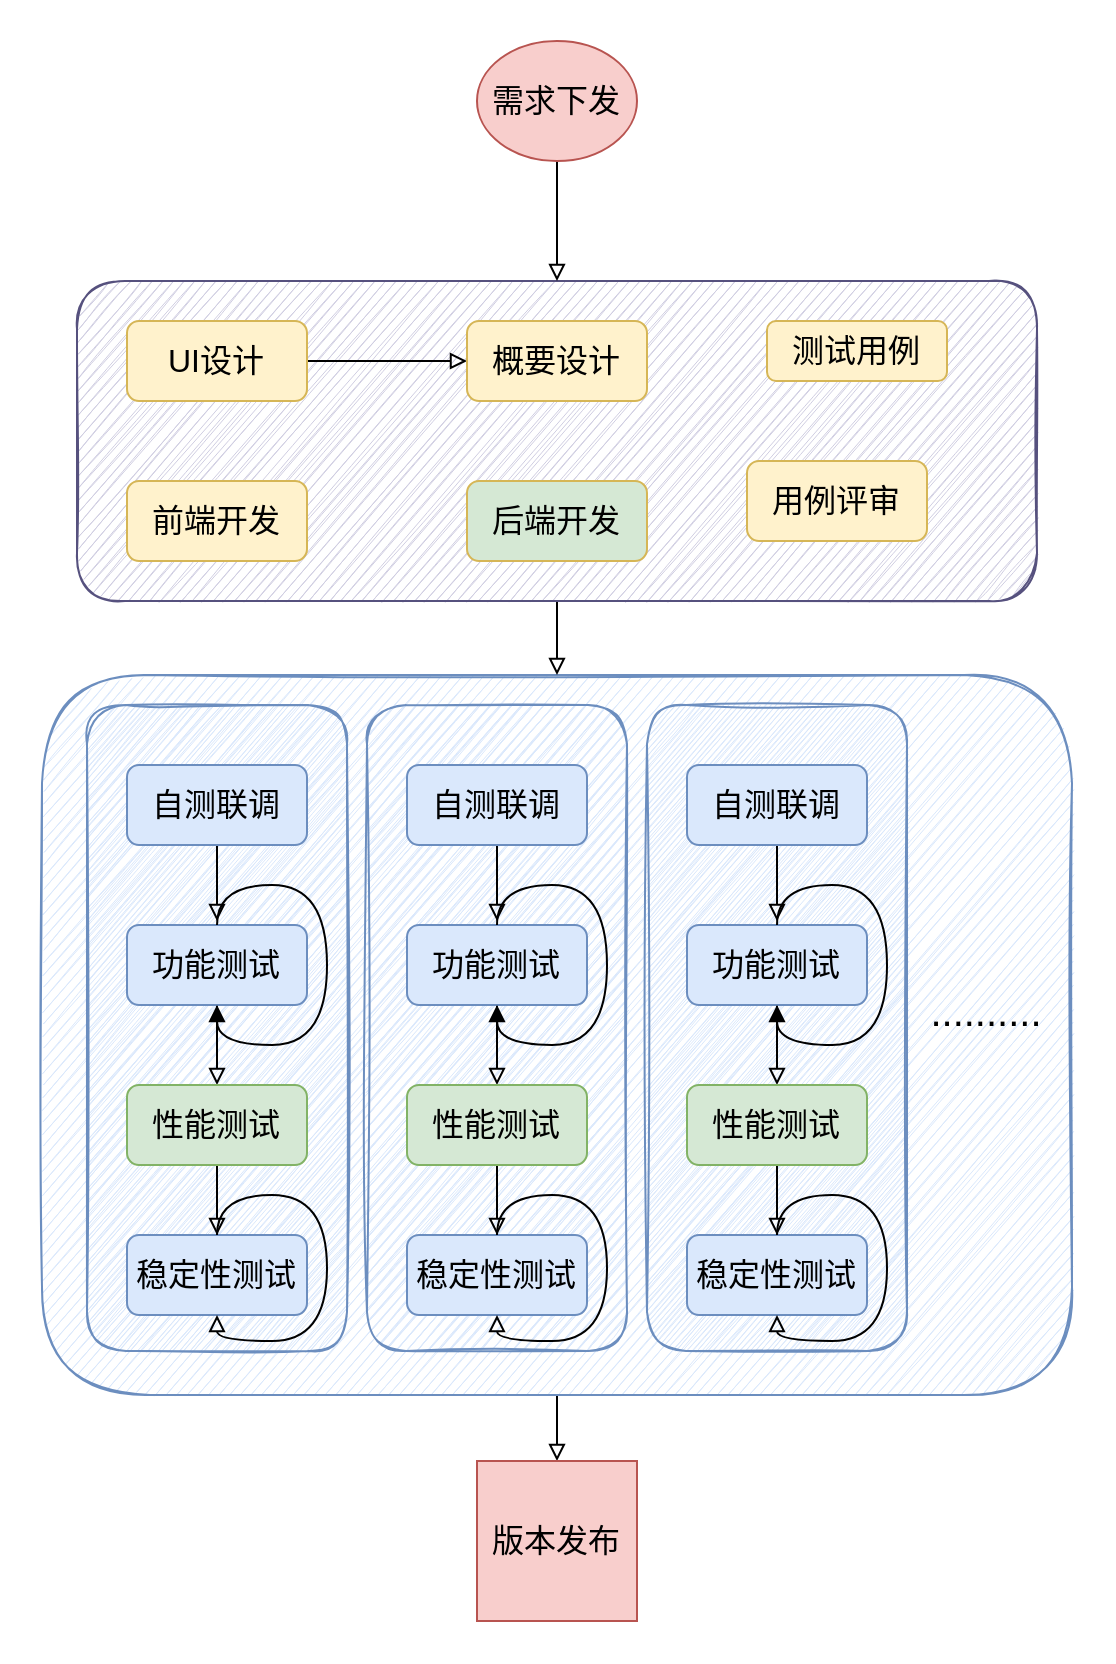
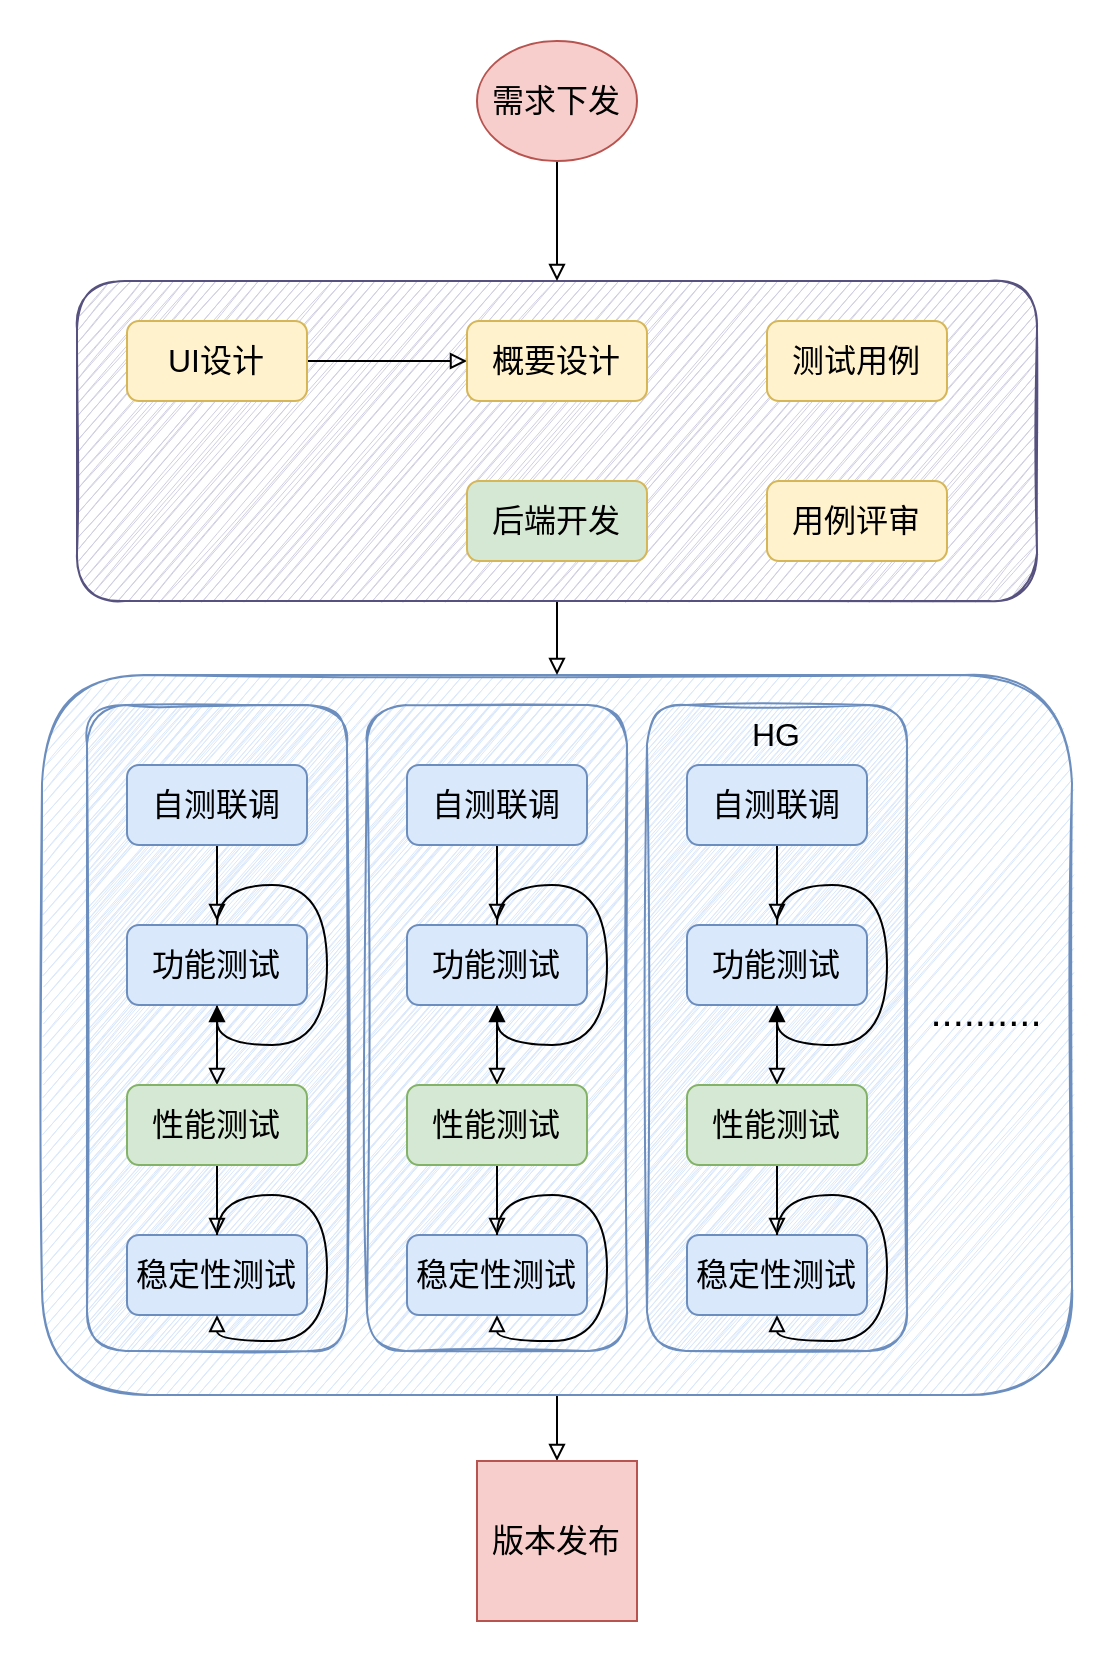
node "测试用例": size 180x60 -> 180x80
node "用例评审": moved (837, 501) -> (857, 521)
node "前端开发": removed
node "HG": added
